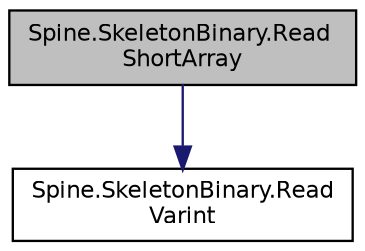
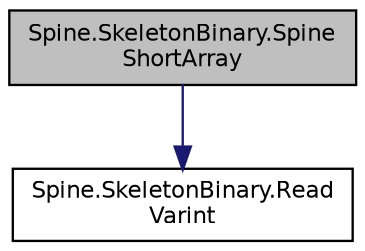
node "Spine.SkeletonBinary.Read ShortArray": label "Spine.SkeletonBinary.Read ShortArray" -> "Spine.SkeletonBinary.Spine ShortArray"
